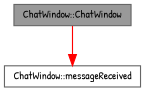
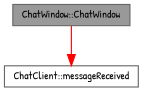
node "ChatWindow::messageReceived": label "ChatWindow::messageReceived" -> "ChatClient::messageReceived"
